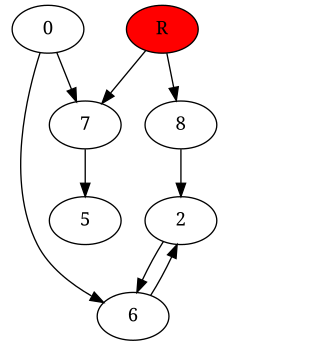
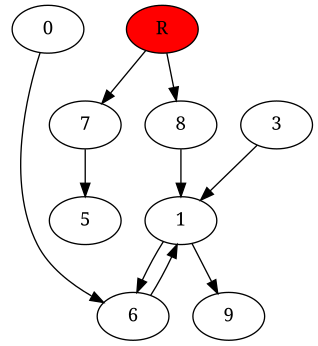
edge "0" -> "7": removed
node "3": added
node "2": label "2" -> "1"
node "9": added
